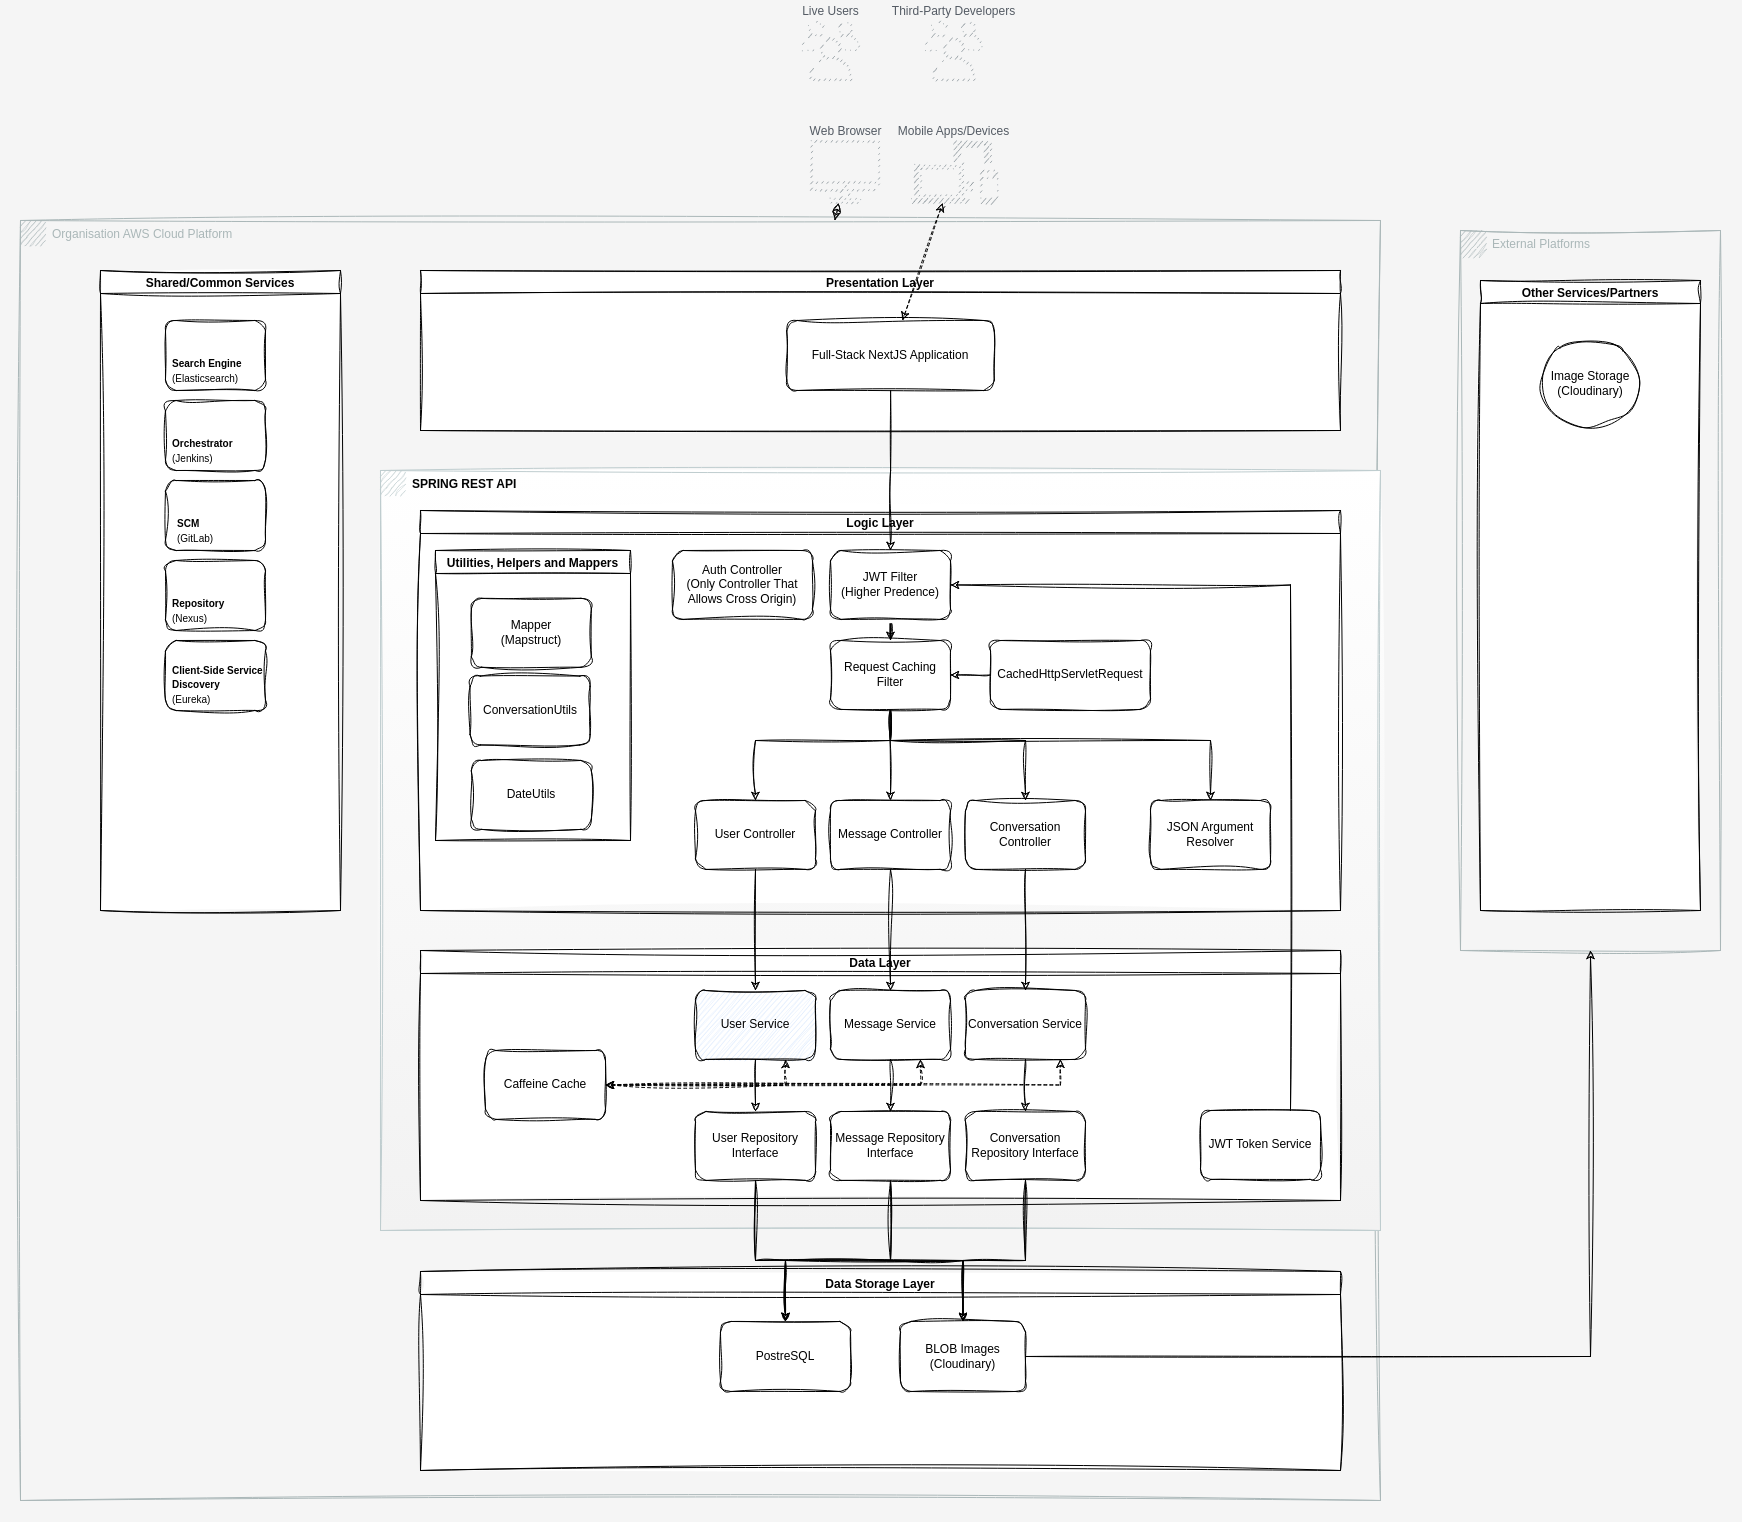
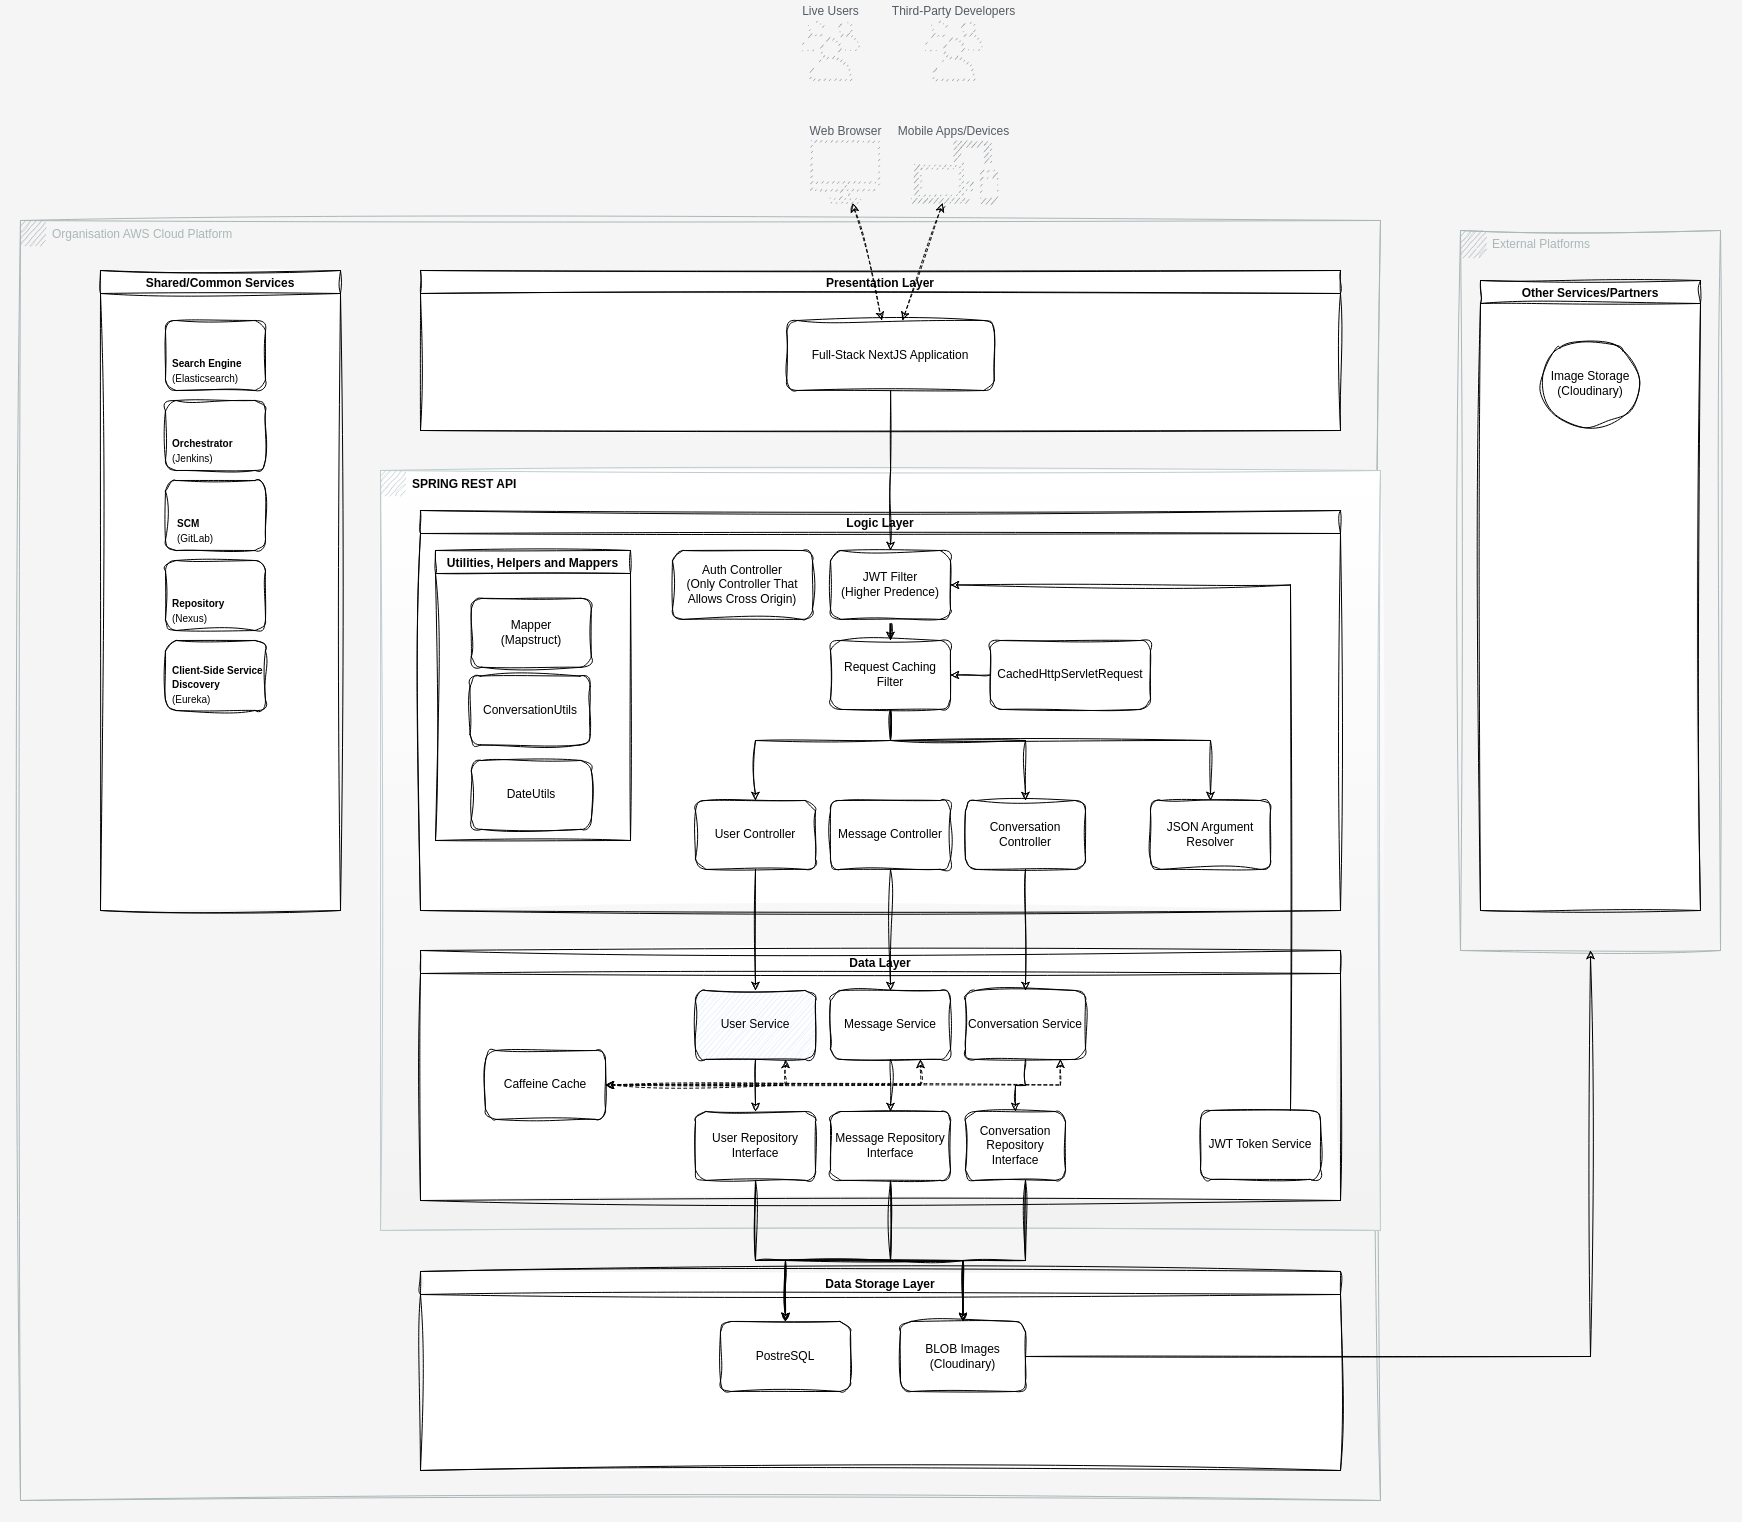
edge "Web Browser" -- "Organisation AWS Cloud Platform": now "Web Browser" -- "Full-Stack NextJS Application"
edge "Request Caching Filter" -> "Message Controller": removed
node "Conversation Repository Interface": size 120x69 -> 100x69
